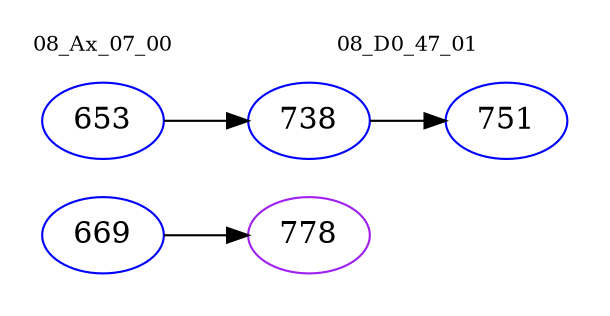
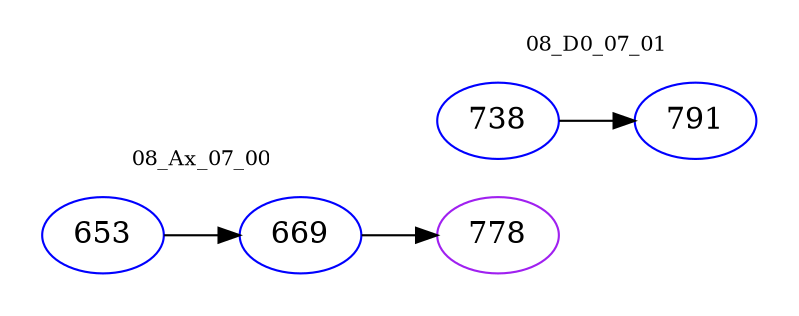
cluster "08_D0_47_01": label "08_D0_47_01" -> "08_D0_07_01"
edge "653" -> "738": now "653" -> "669"
node "751": label "751" -> "791"
